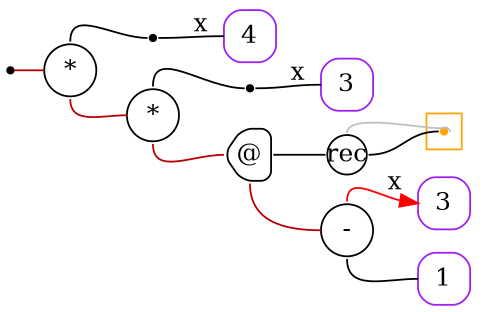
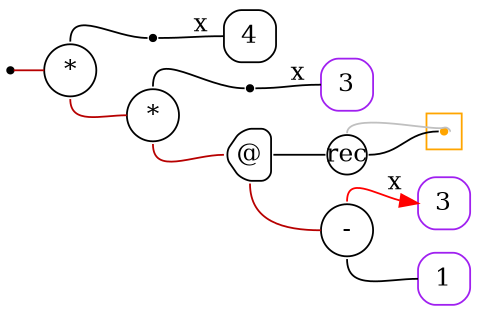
node "4": color purple -> #000000
